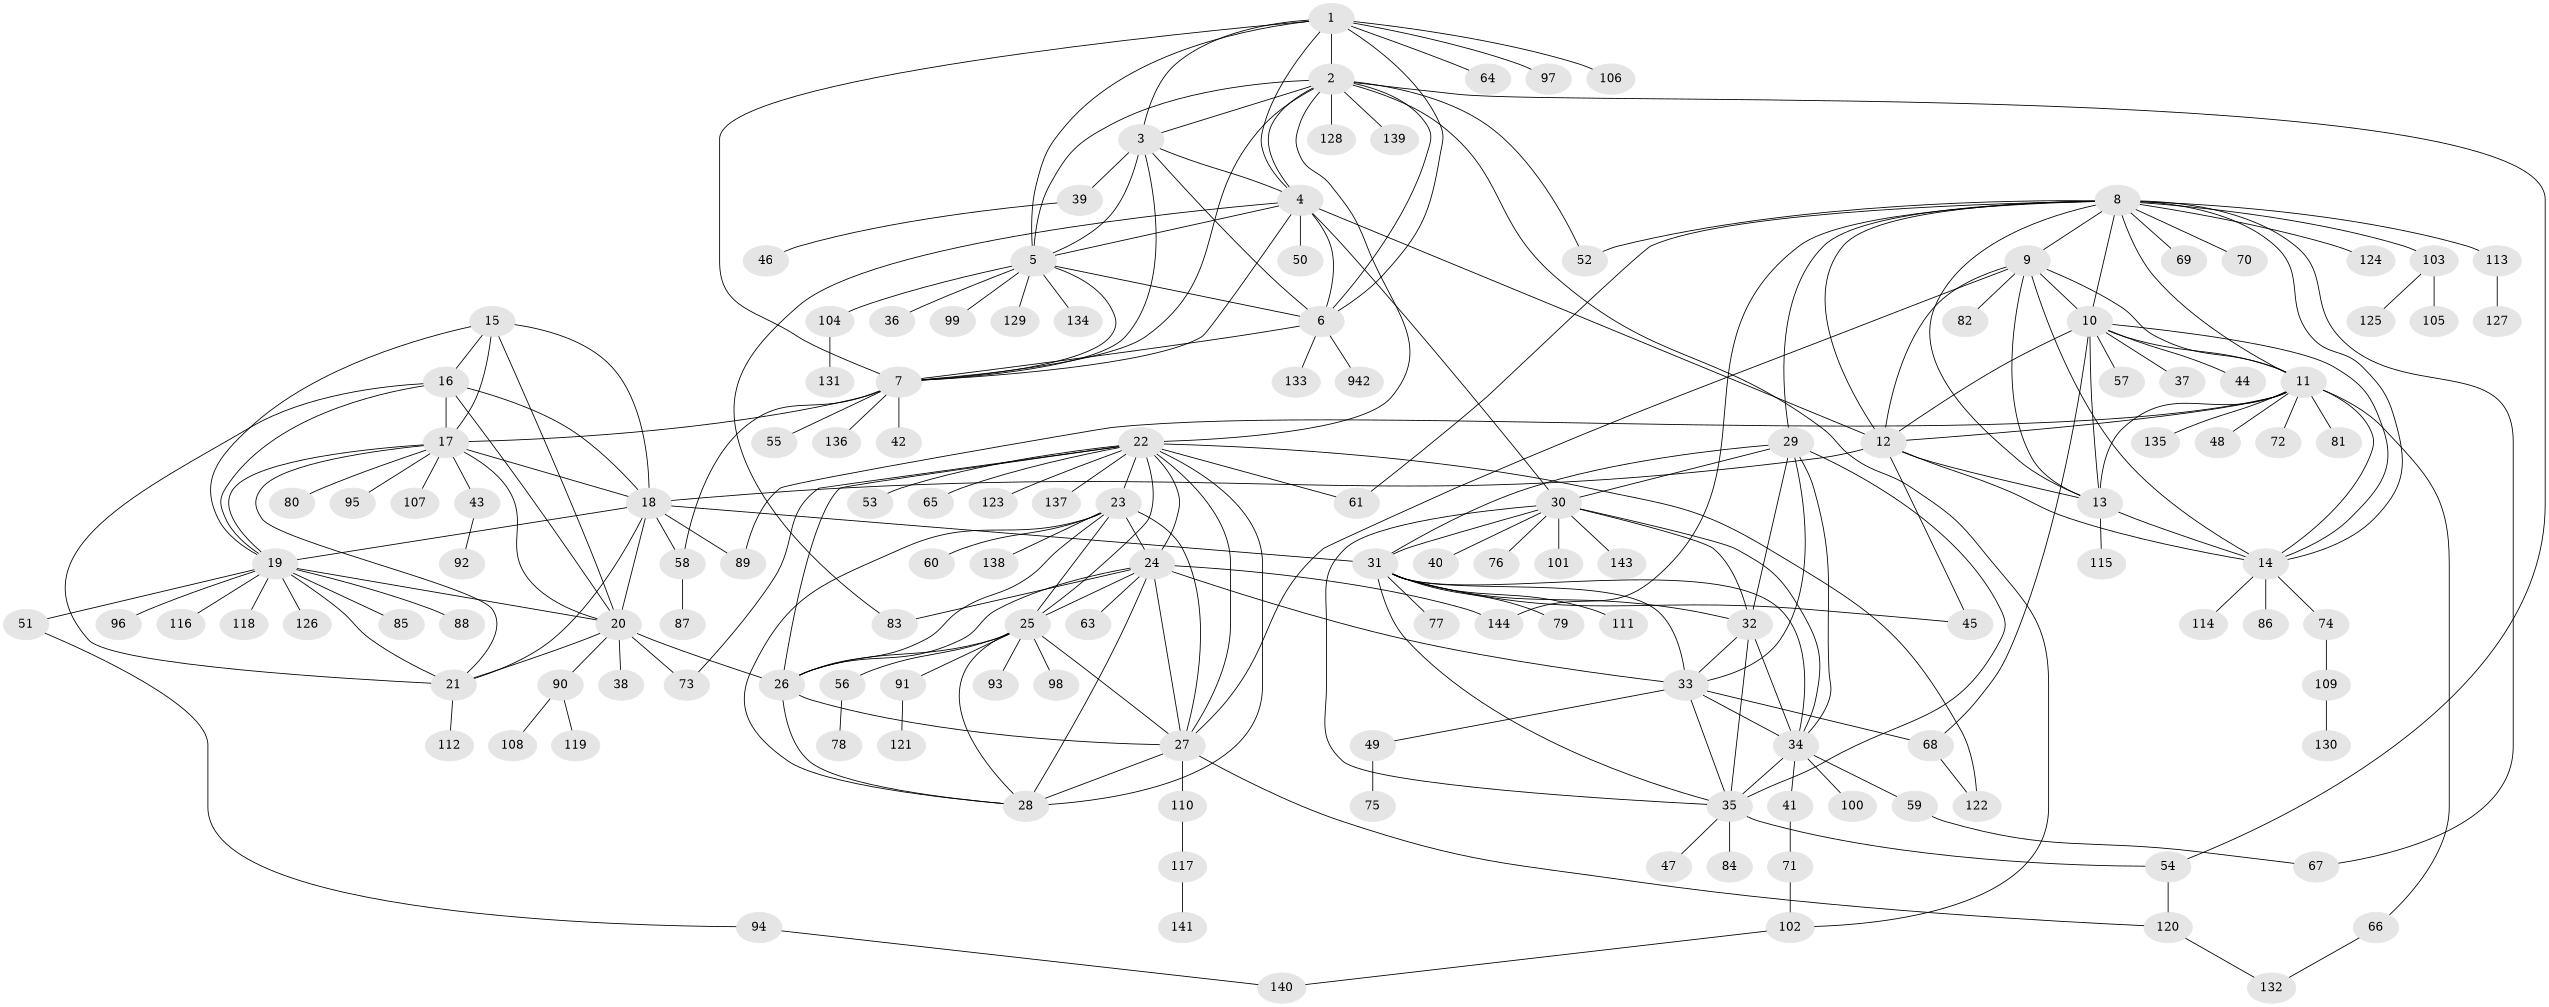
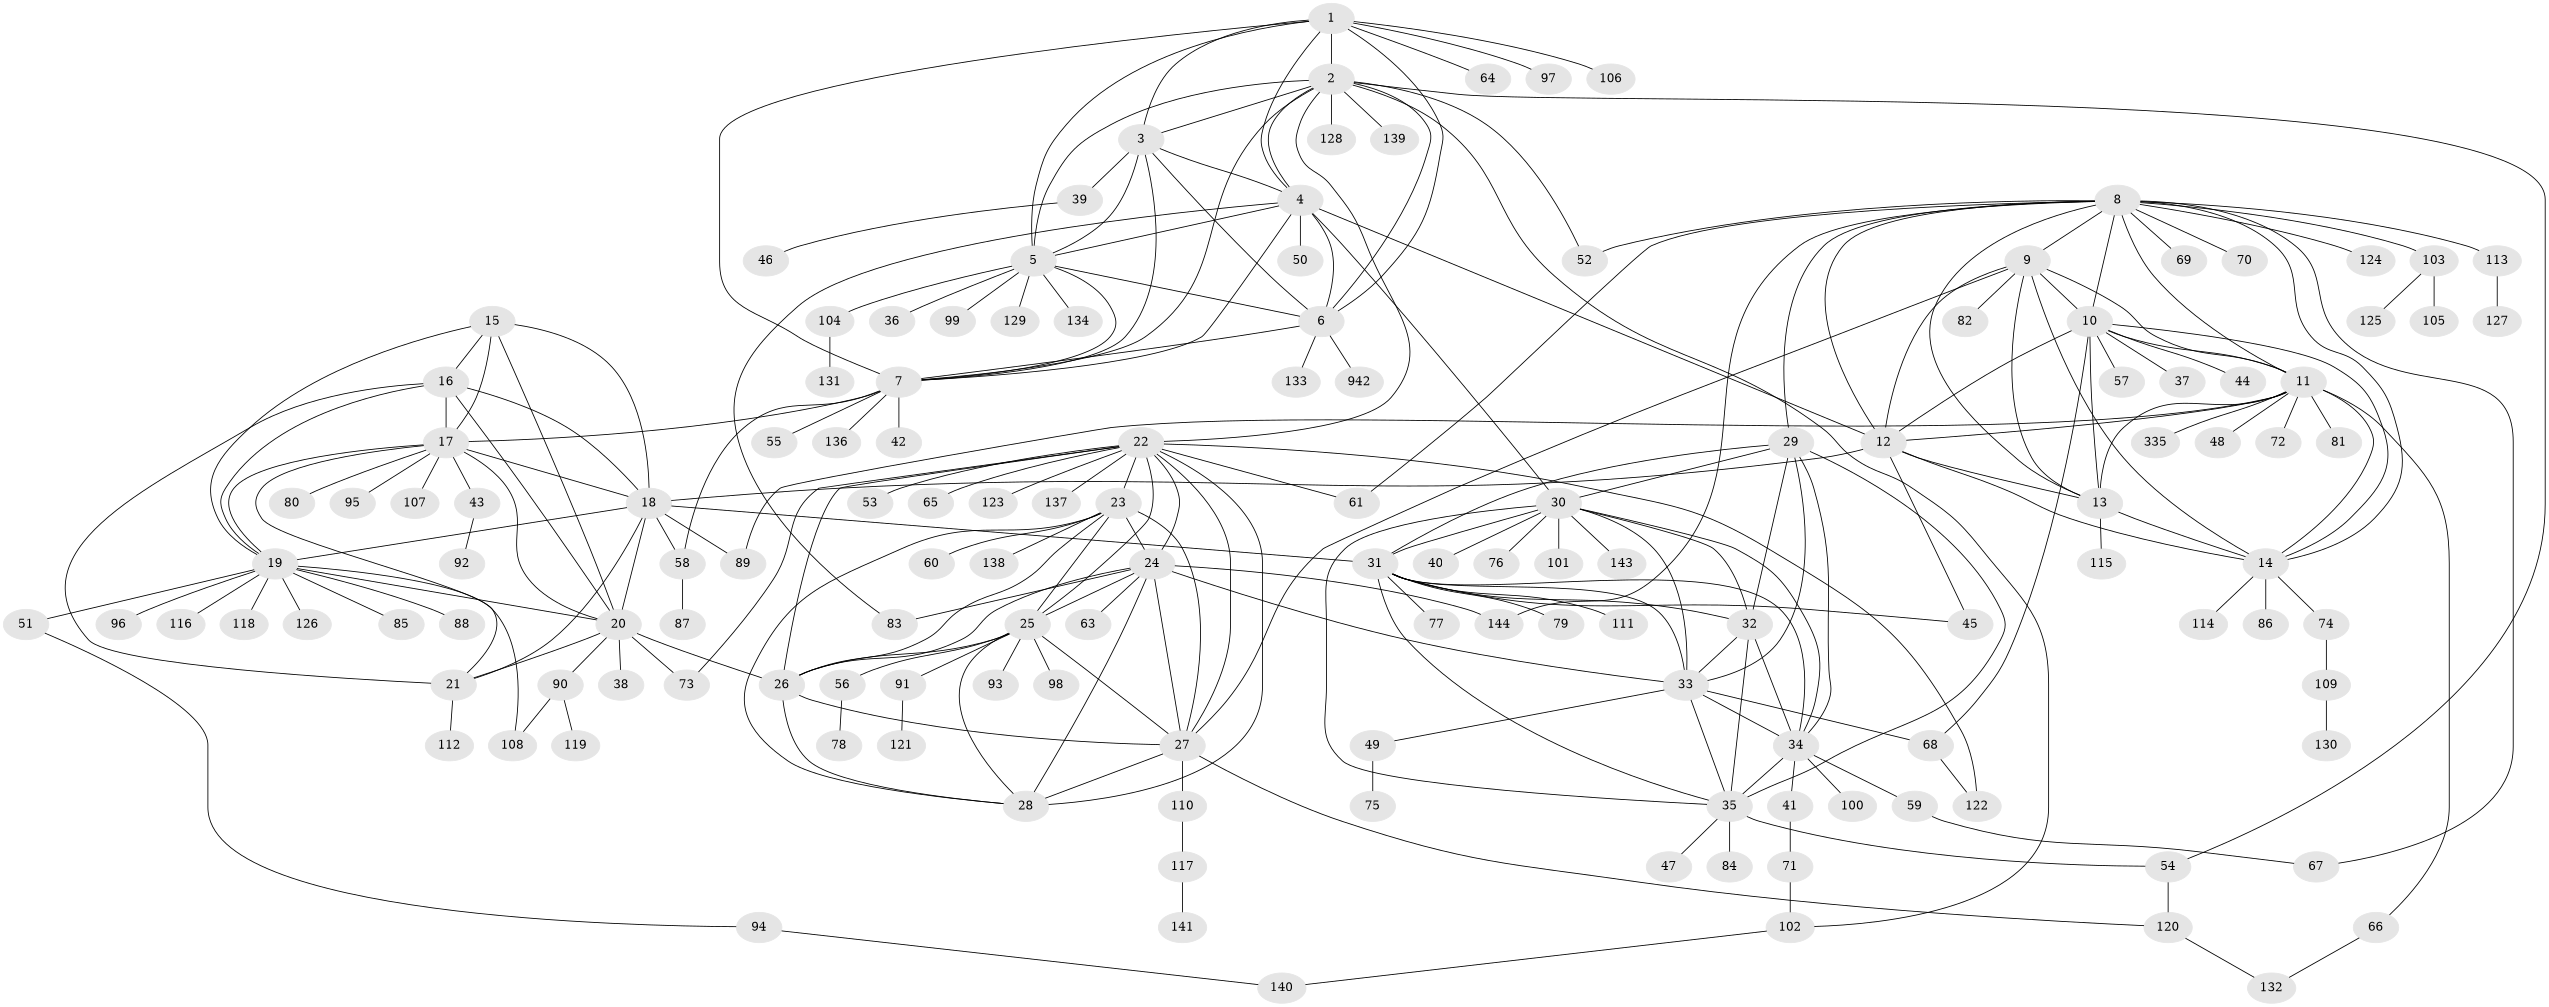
node "135": label "135" -> "335"
edge "30" -- "33": added
edge "19" -- "21": now "19" -- "108"
